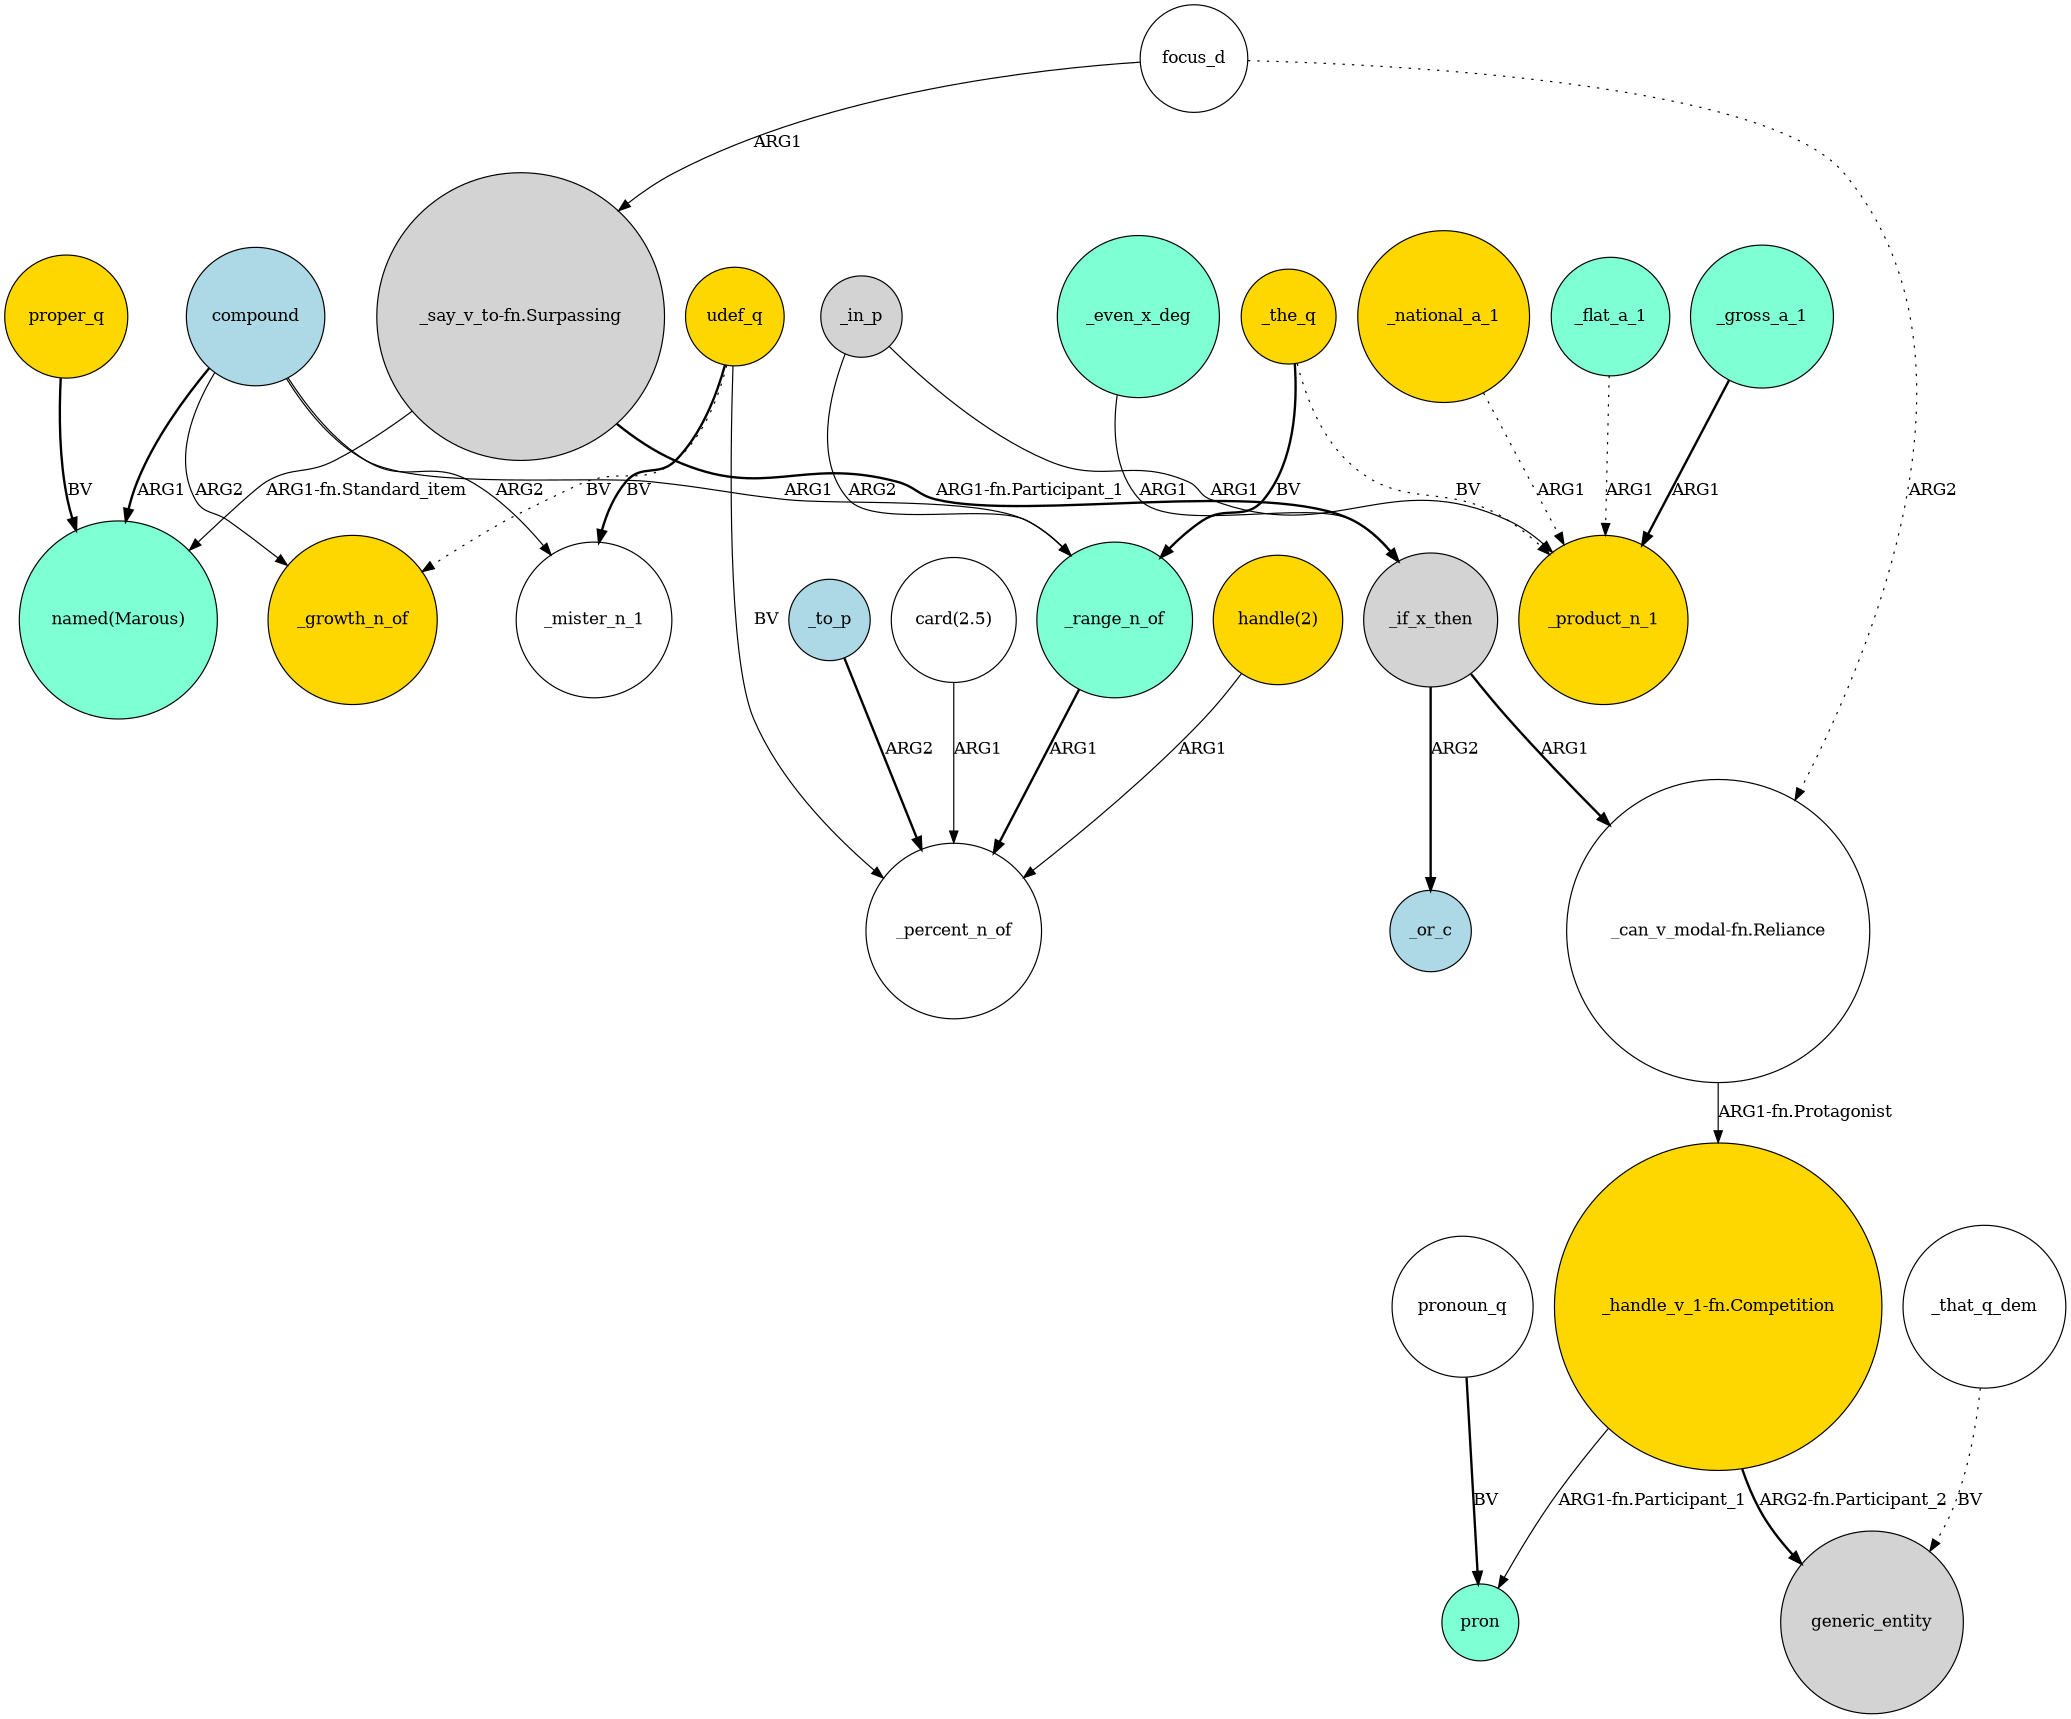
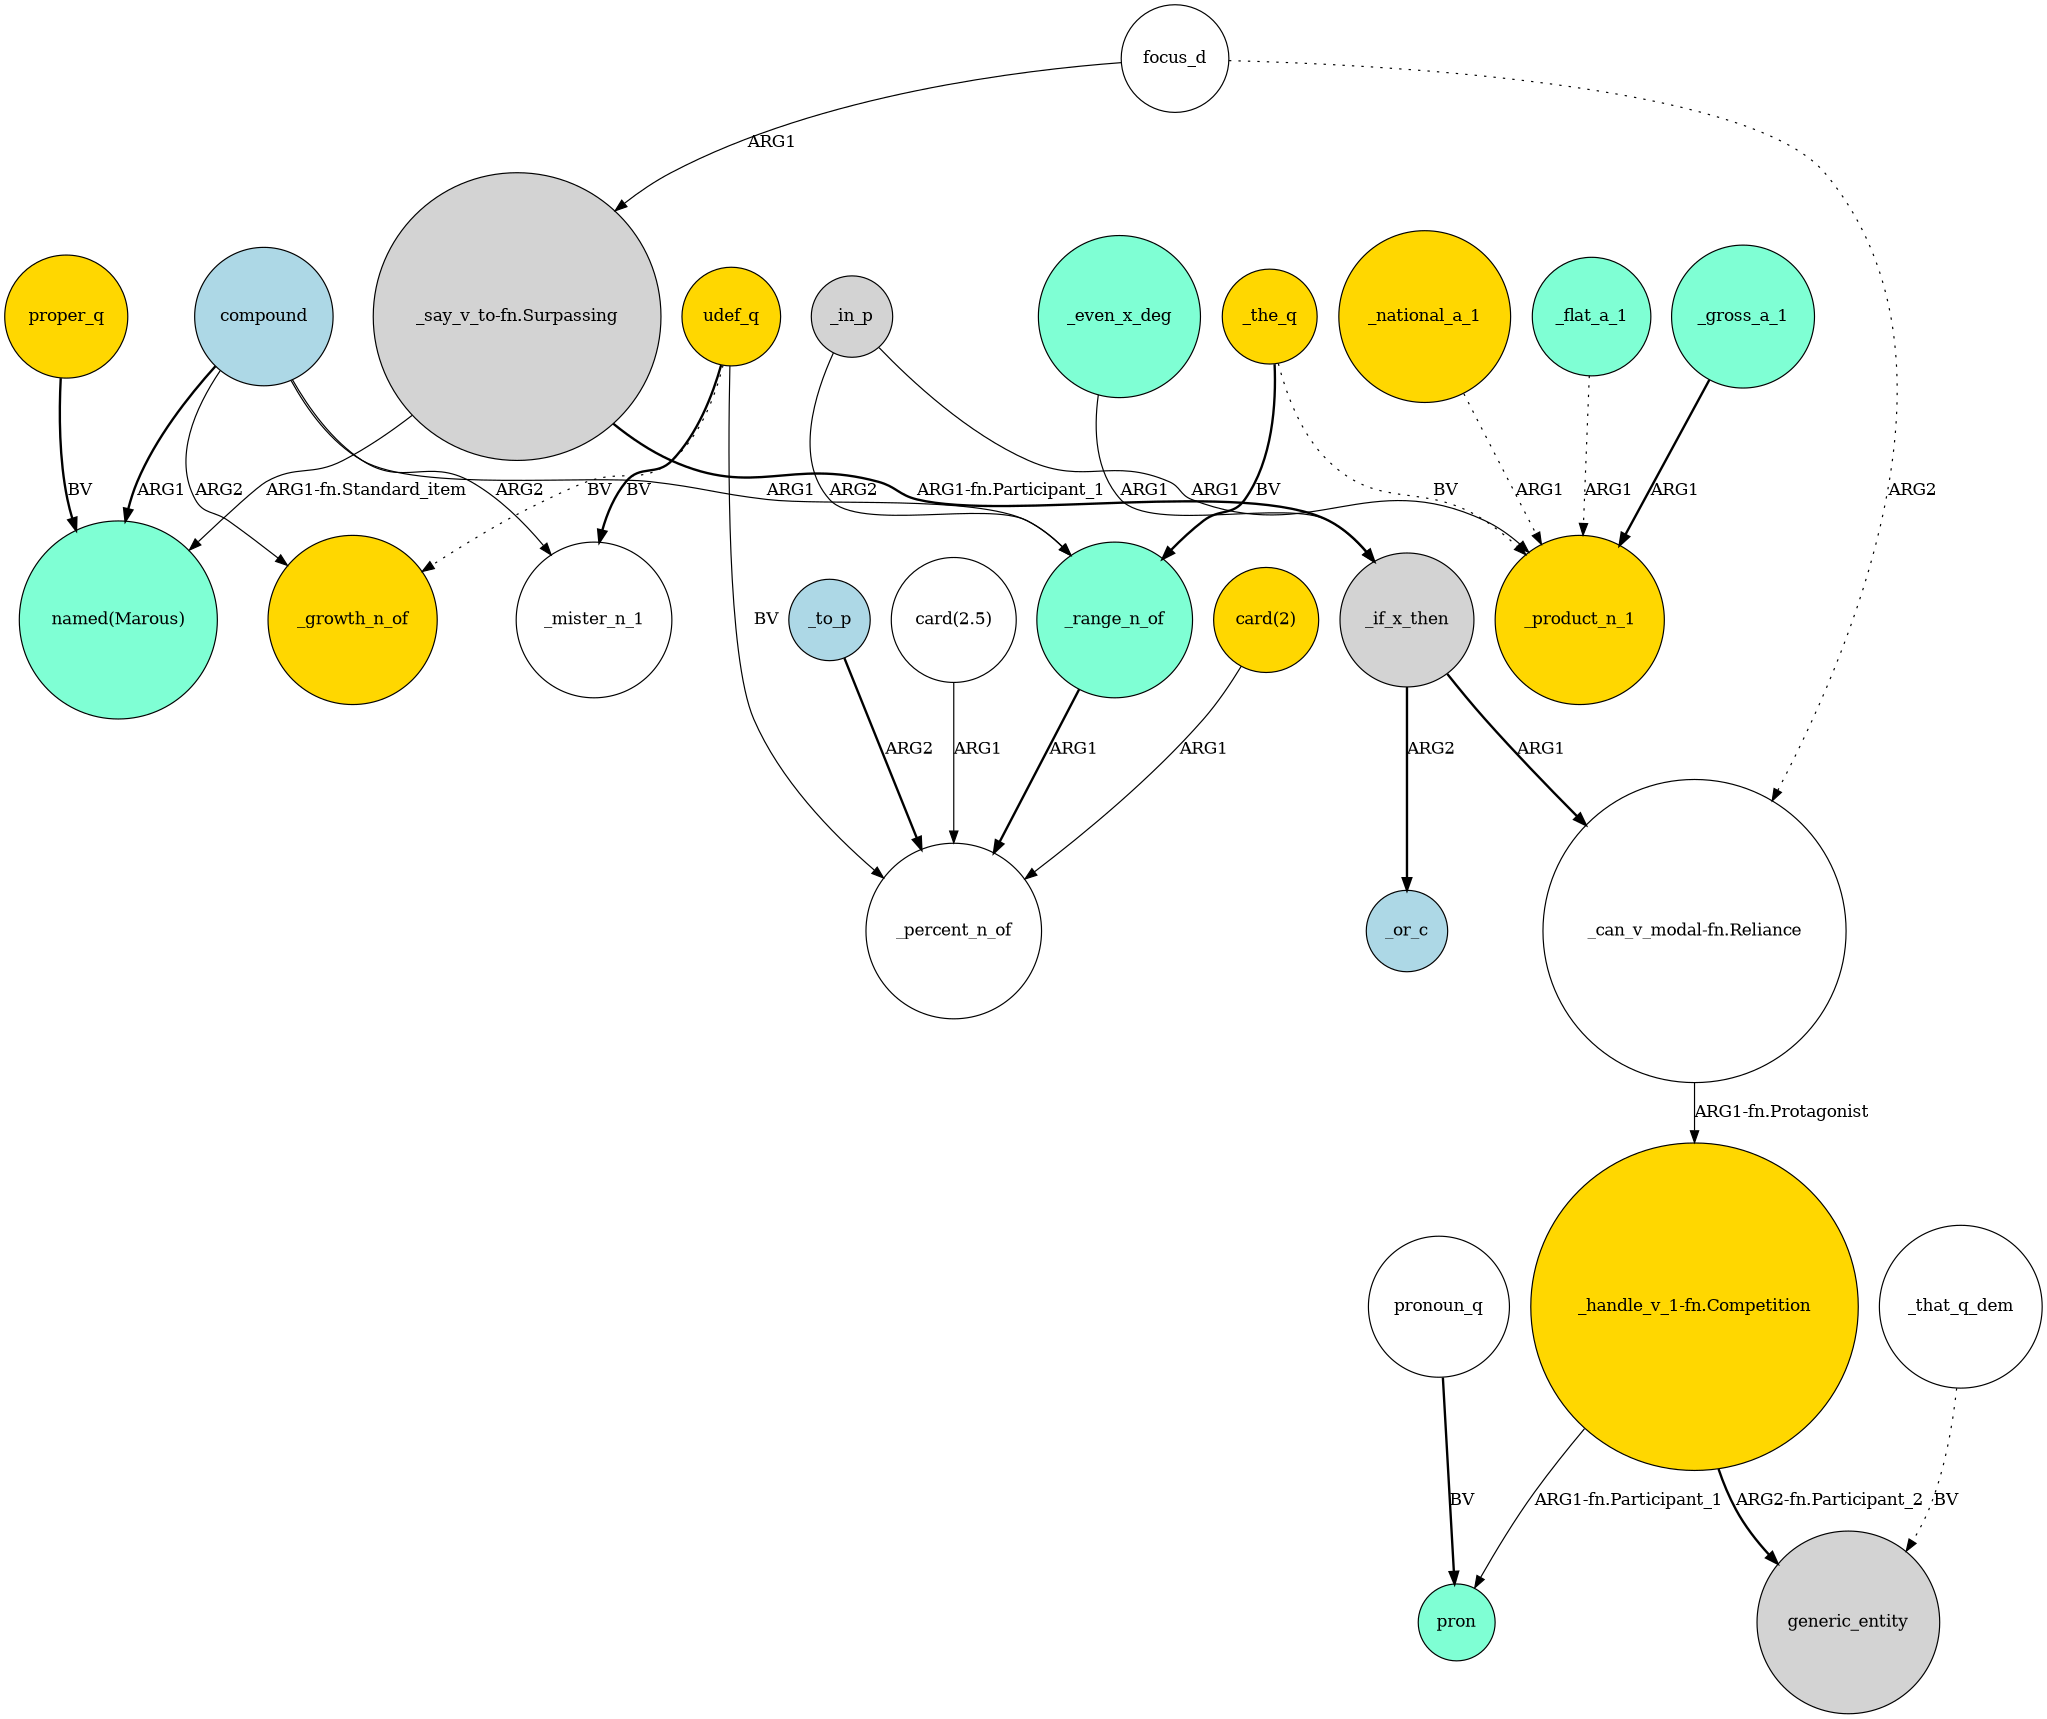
node "handle(2)": label "handle(2)" -> "card(2)"
